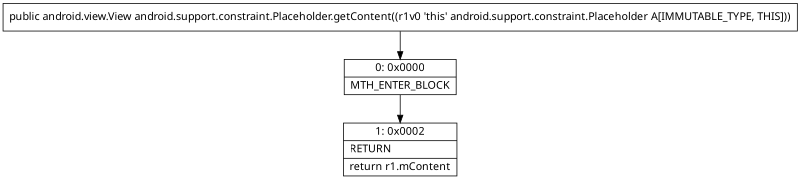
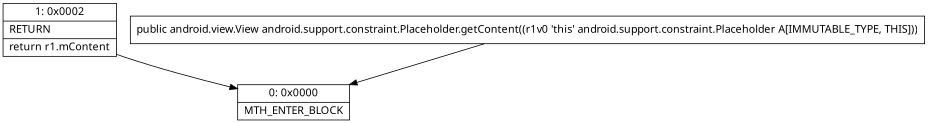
edge "0: 0x0000" -> "1: 0x0002": reversed
